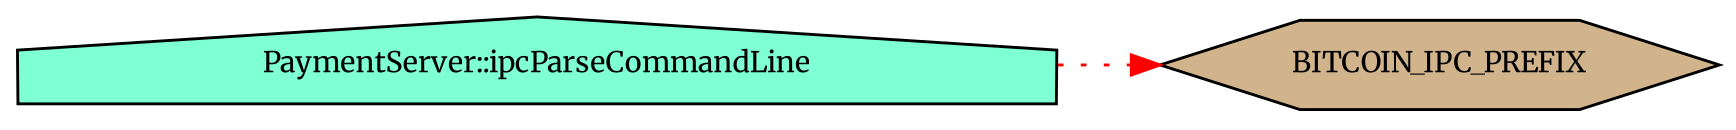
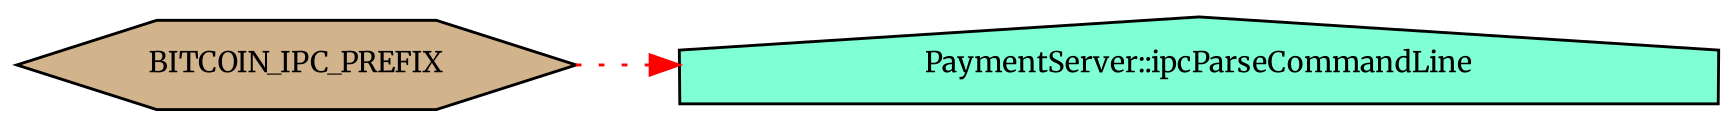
edge "PaymentServer::ipcParseCommandLine" -> "BITCOIN_IPC_PREFIX": reversed
